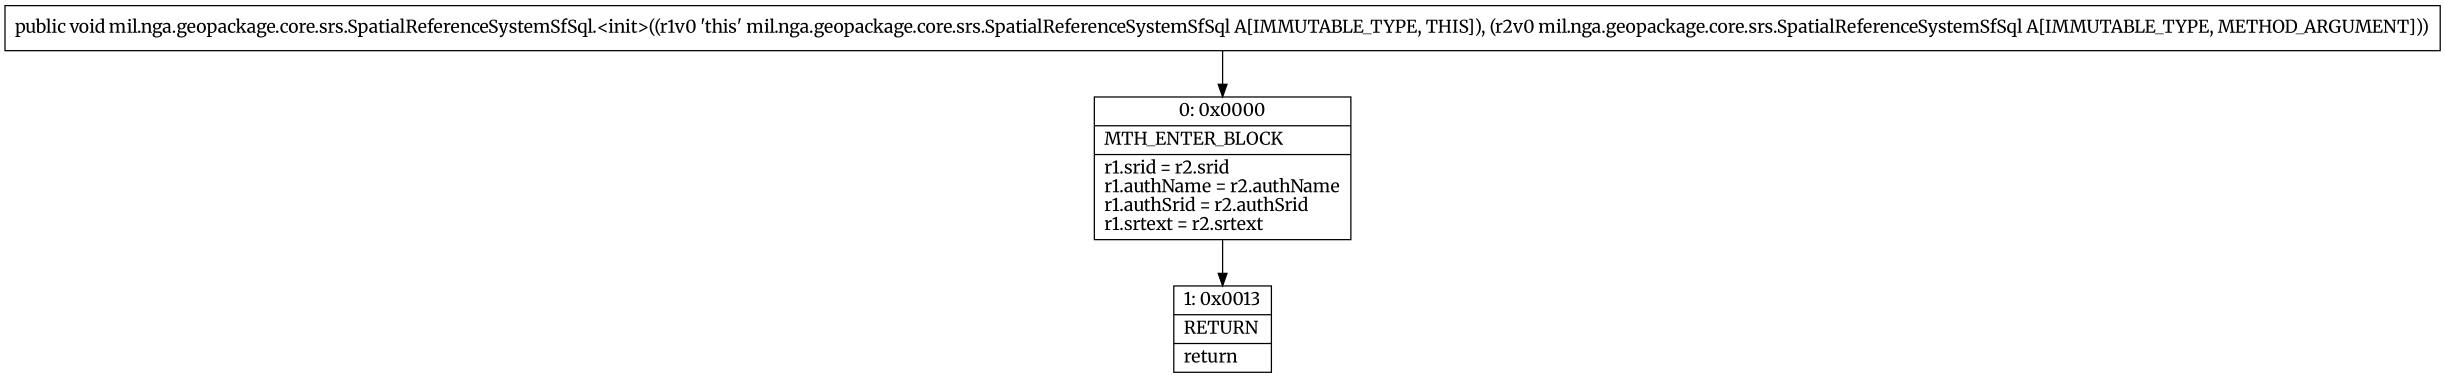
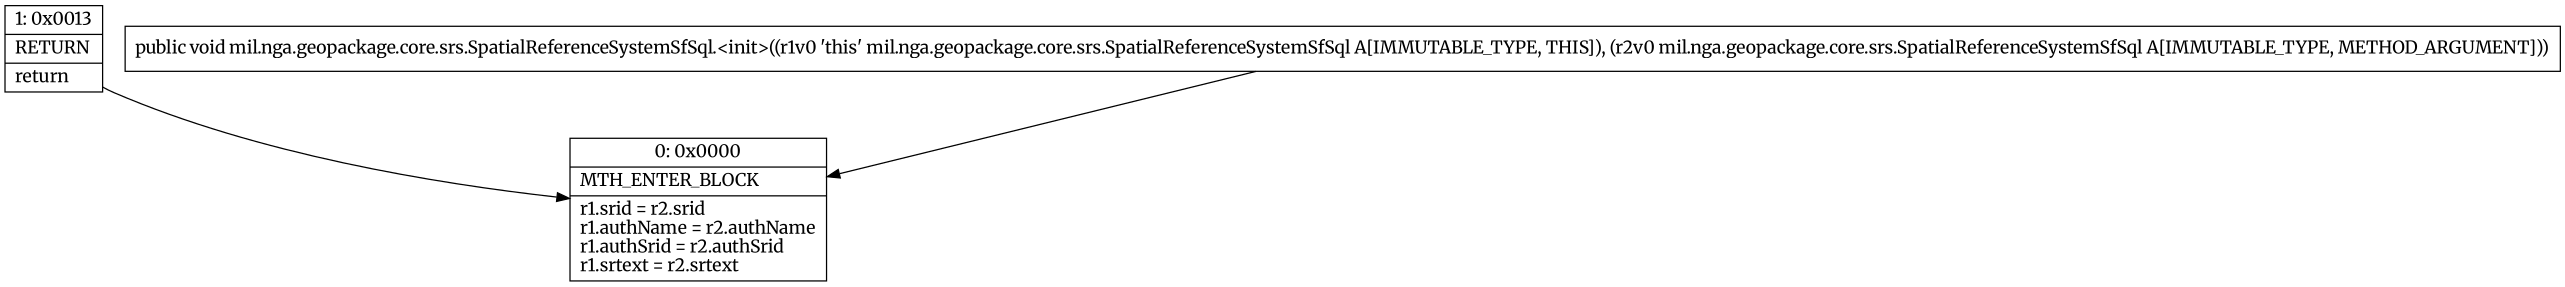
edge "0: 0x0000" -> "1: 0x0013": reversed
